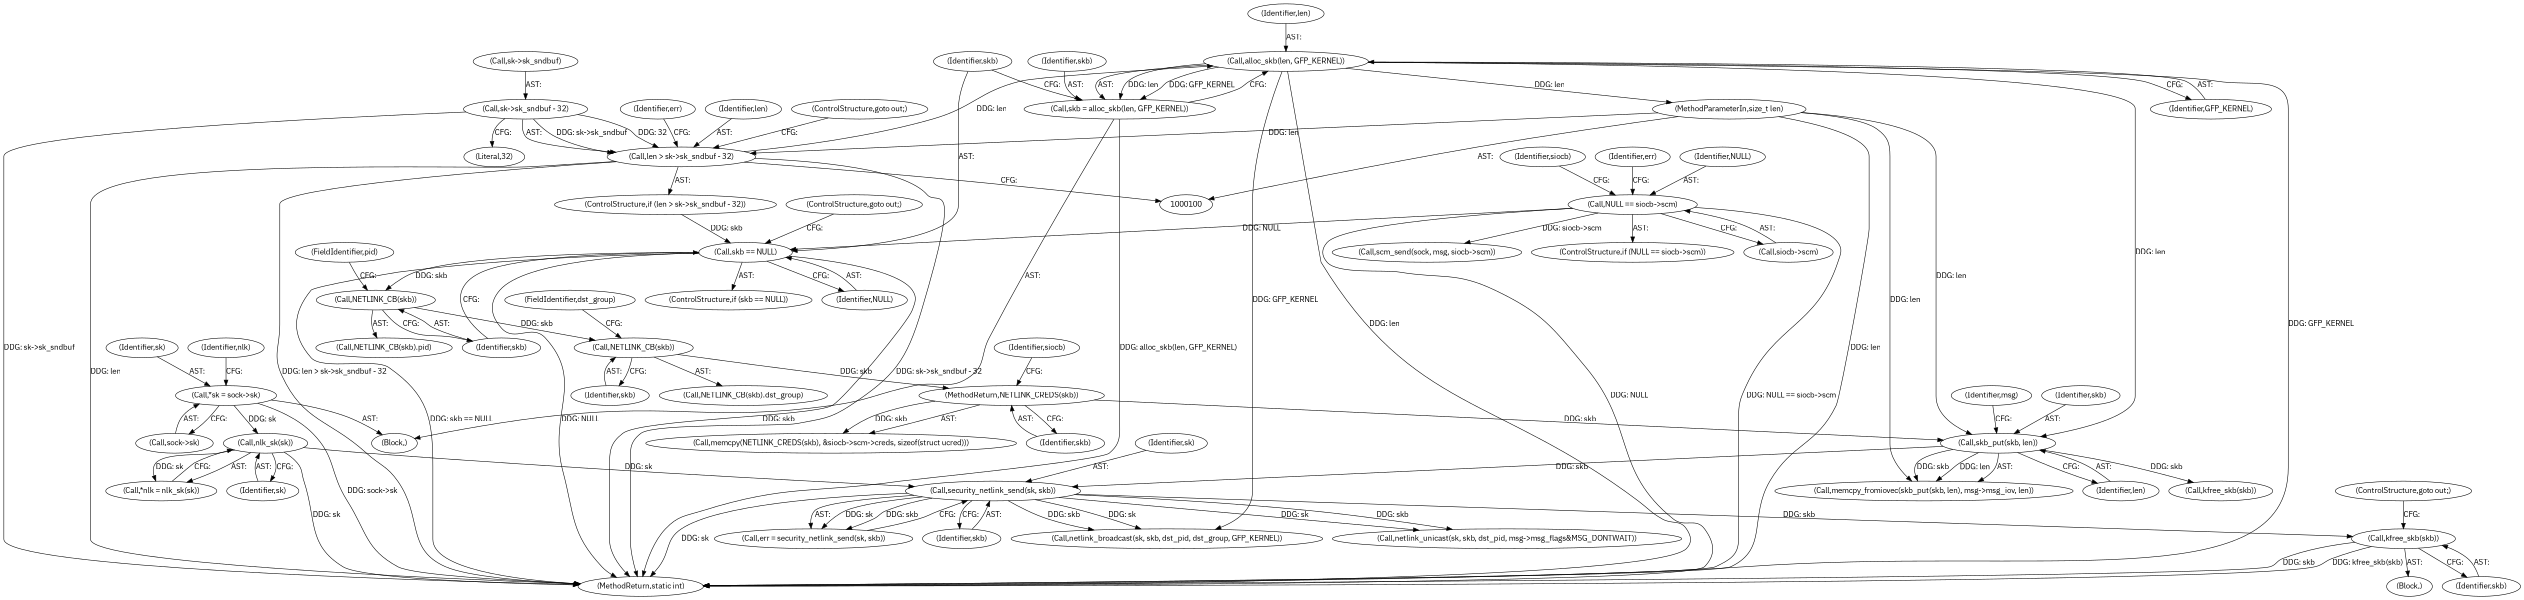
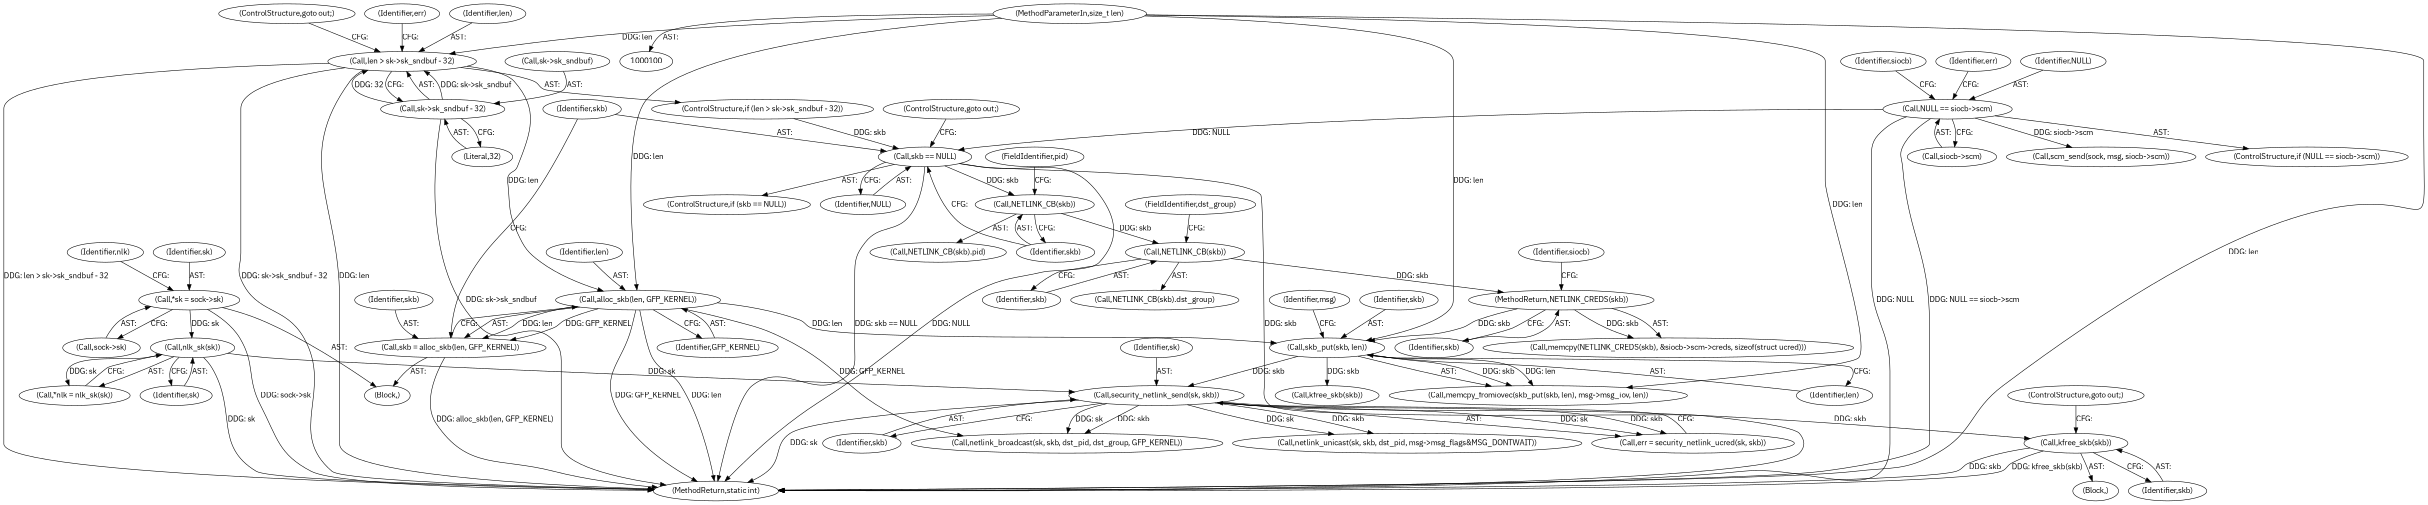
edge "(Call,alloc_skb(len, GFP_KERNEL))" -> "(MethodParameterIn,size_t len)": reversed
edge "(Literal,32)" -> "(Call,sk->sk_sndbuf - 32)": added, label "AST:"
edge "(Call,len > sk->sk_sndbuf - 32)" -> "1000100": now "(Call,len > sk->sk_sndbuf - 32)" -> "(Call,sk->sk_sndbuf - 32)"
node "(Call,err = security_netlink_send(sk, skb))": label "(Call,err = security_netlink_send(sk, skb))" -> "(Call,err = security_netlink_ucred(sk, skb))"
